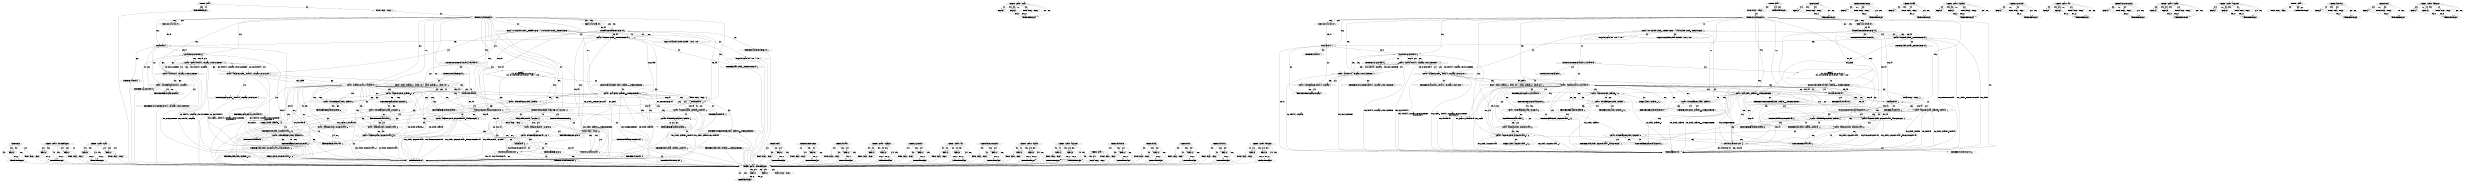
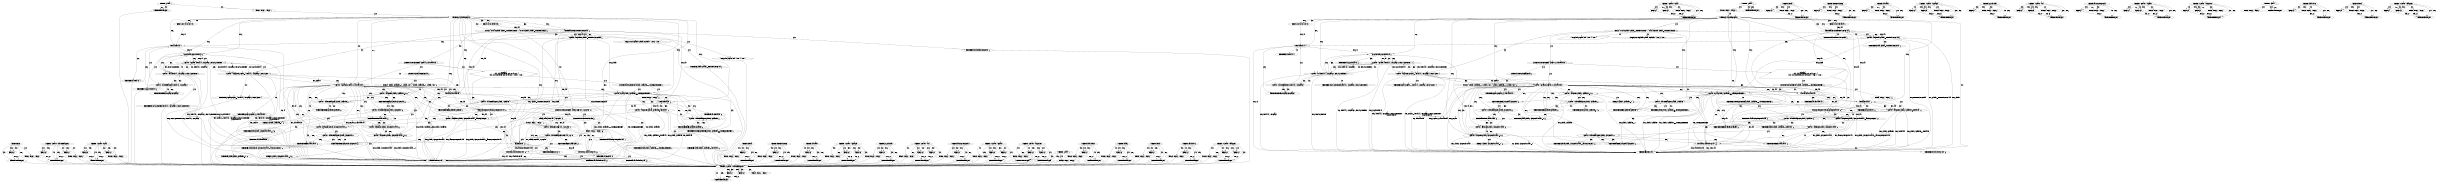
edge "(CONTROL_STRUCTURE,IF,if (unlikely(IPCB(skb)->opt.optlen)))" -> "(unlikely,unlikely(IPCB(skb)->opt.optlen))": label "AST: " -> "DDG: skb"
edge "(unlikely,unlikely(IPCB(skb)->opt.optlen))" -> "(<operator>.fieldAccess,IPCB(skb)->opt.optlen)": label "AST: " -> "DDG: sk"
edge "(FIELD_IDENTIFIER,optlen,optlen)" -> "(<operator>.fieldAccess,IPCB(skb)->opt.optlen)": added, label "CFG:"
edge "(<operator>.indirectFieldAccess,IPCB(skb)->opt)" -> "(FIELD_IDENTIFIER,optlen,optlen)": added, label "CFG:"
